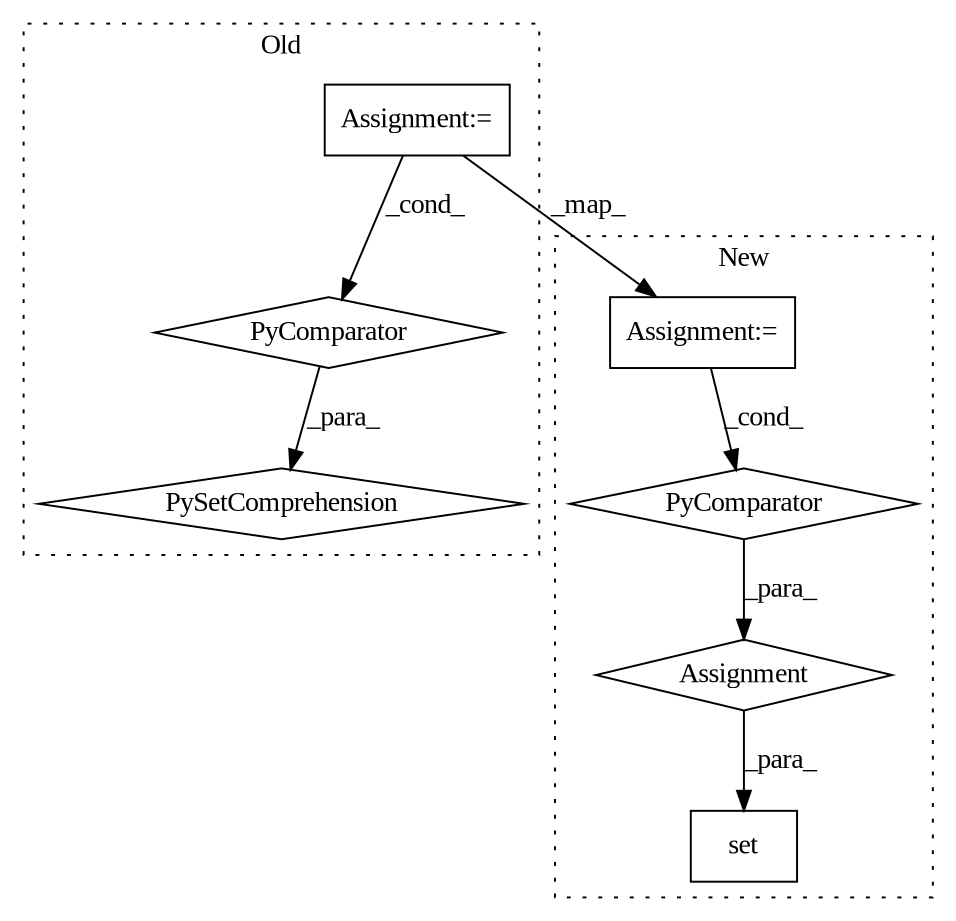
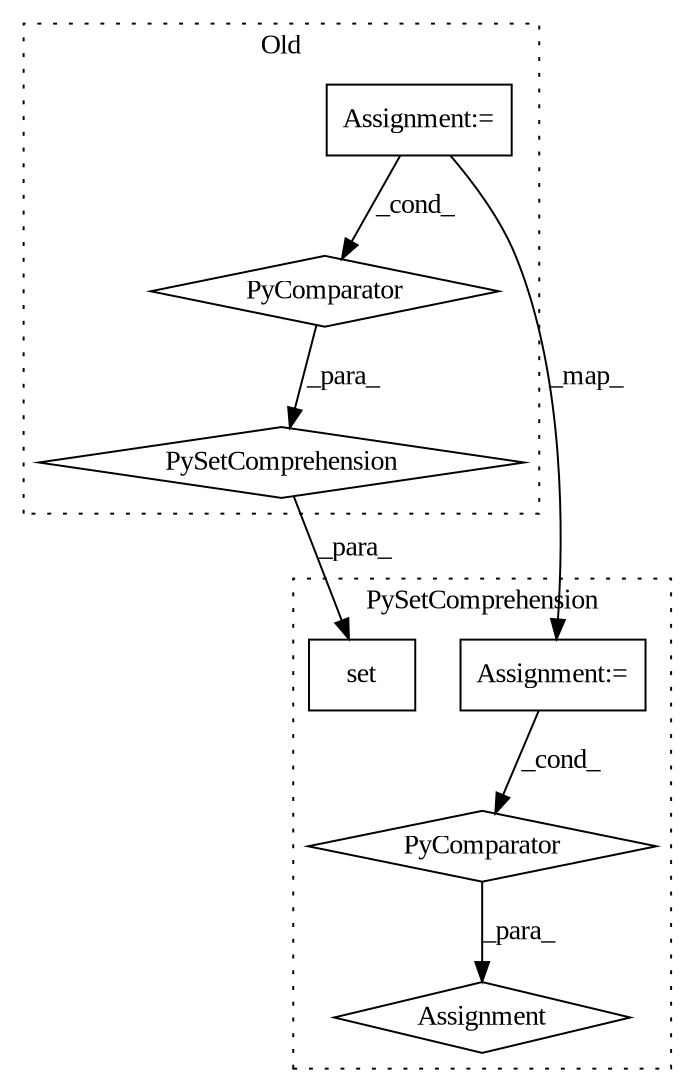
cluster "New": label "New" -> "PySetComprehension"
edge "Assignment" -> "set": now "PySetComprehension" -> "set"
